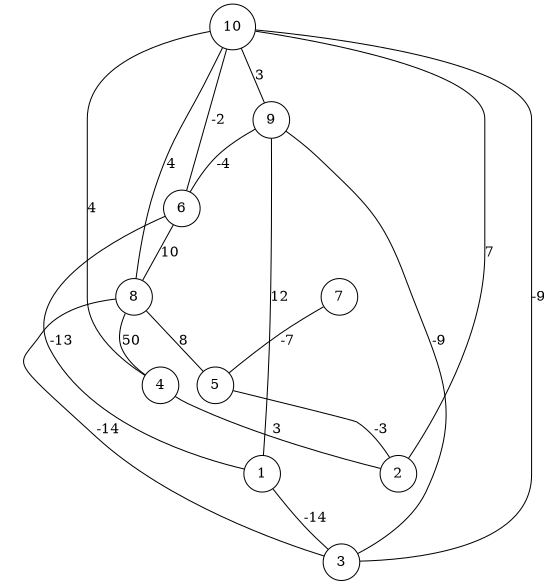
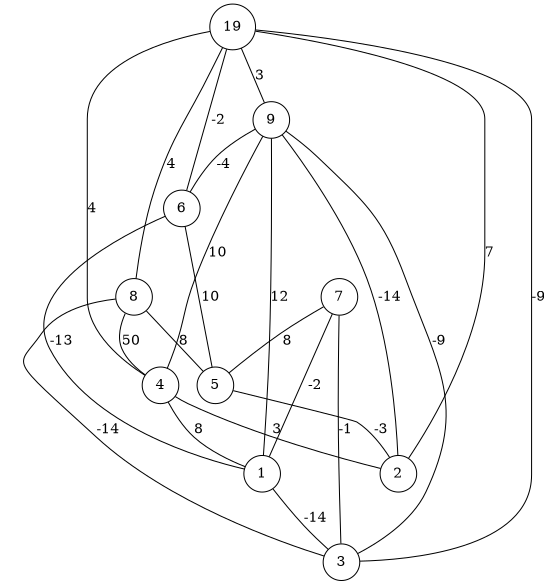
node "10": label "10" -> "19"
edge "9" -- "4": added, label "10"
edge "6" -- "8": now "6" -- "5"
edge "9" -- "2": added, label "-14"
edge "7" -- "5": label "-7" -> "8"
edge "7" -- "1": added, label "-2"
edge "7" -- "3": added, label "-1"
edge "4" -- "1": added, label "8"
